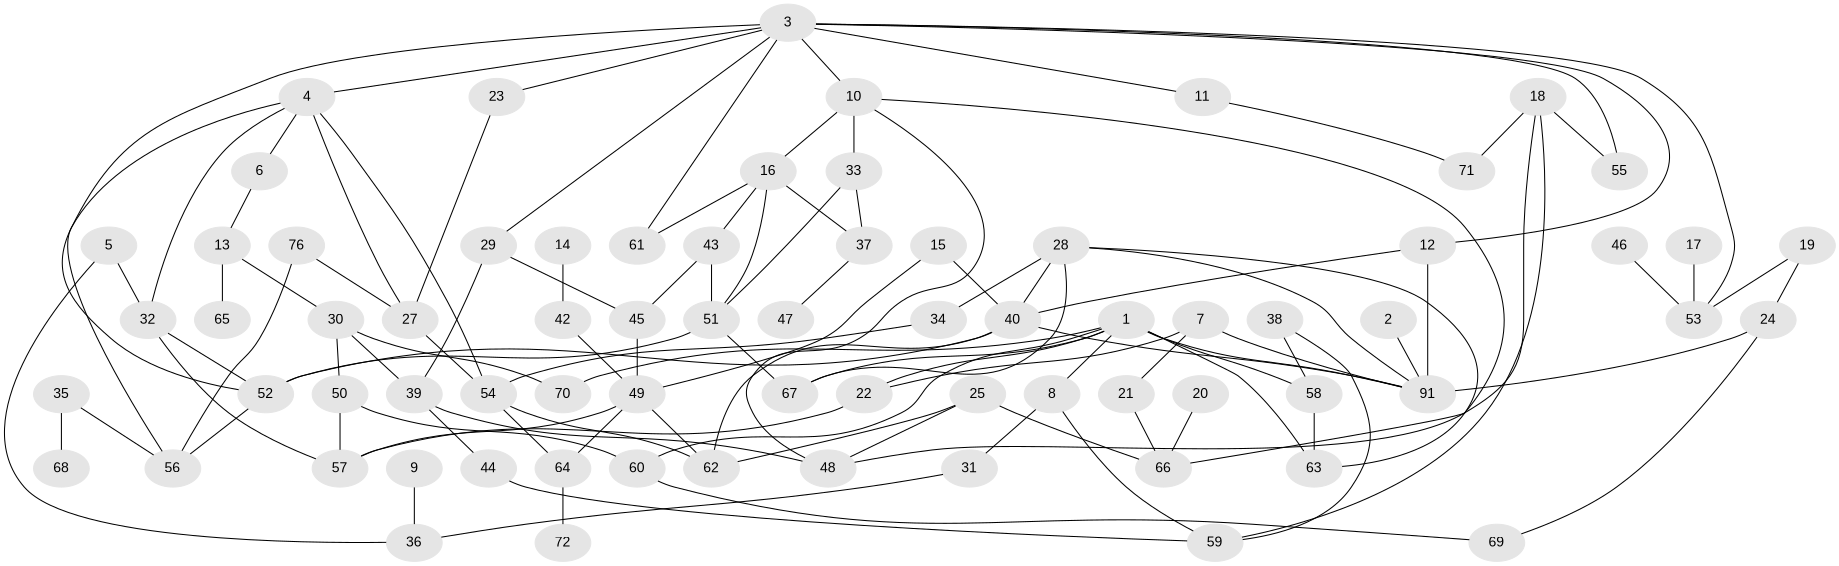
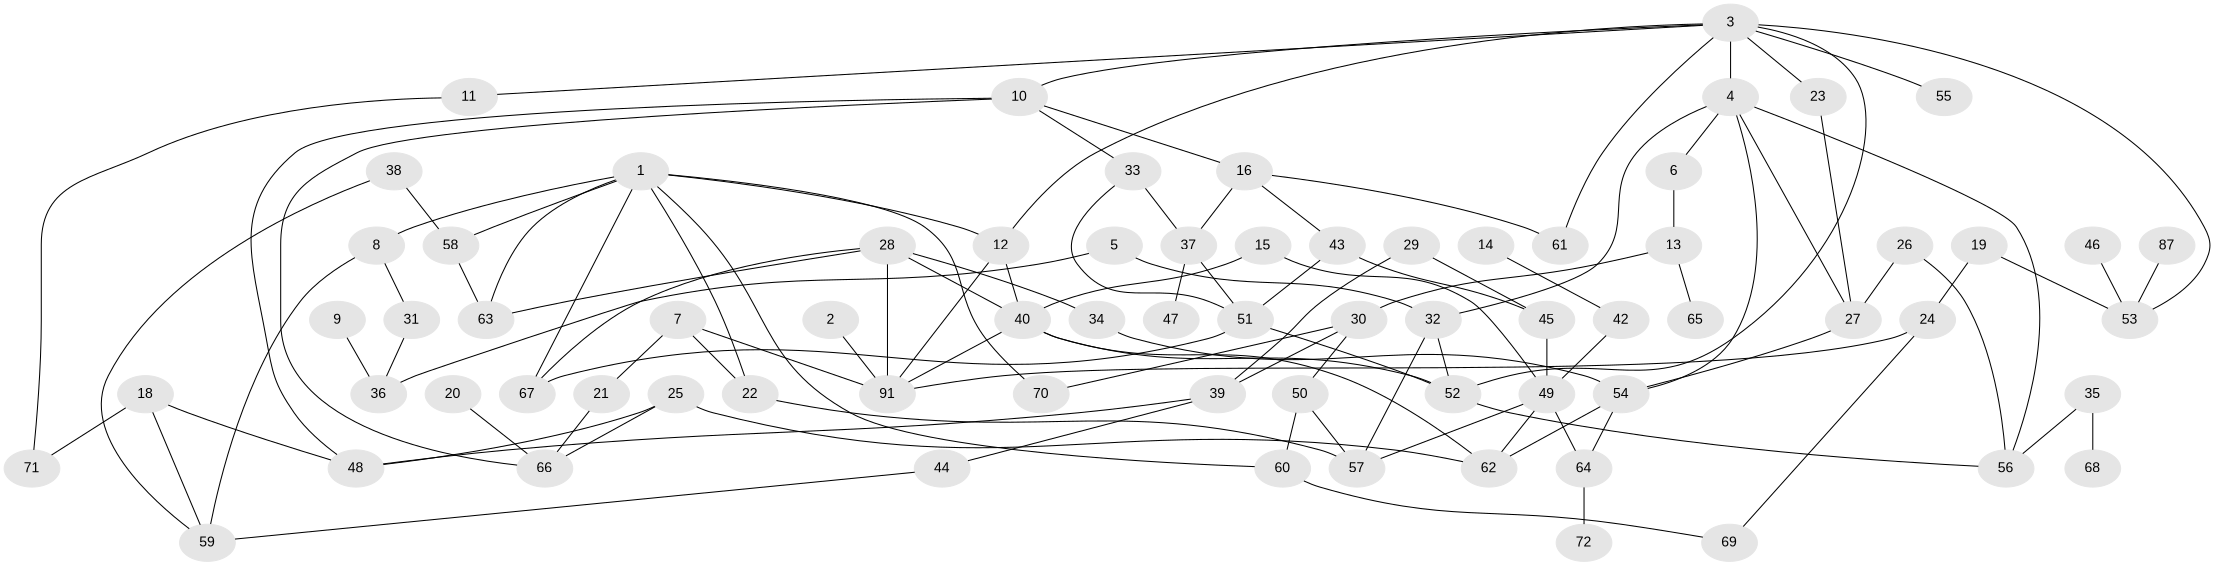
edge "3" -- "29": removed
edge "18" -- "55": removed
node "76": label "76" -> "26"
node "17": label "17" -> "87"
edge "16" -- "51": now "37" -- "51"
edge "1" -- "91": now "1" -- "12"
